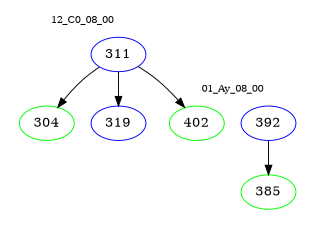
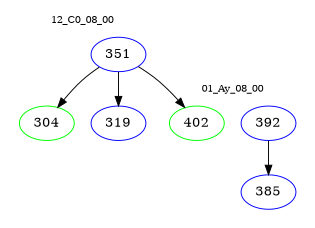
node "311": label "311" -> "351"
node "385": color green -> blue
